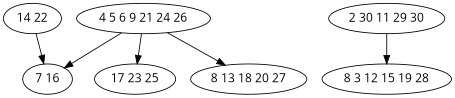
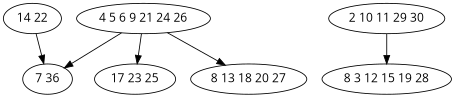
node "2 30 11 29 30": label "2 30 11 29 30" -> "2 10 11 29 30"
node "7 16": label "7 16" -> "7 36"
